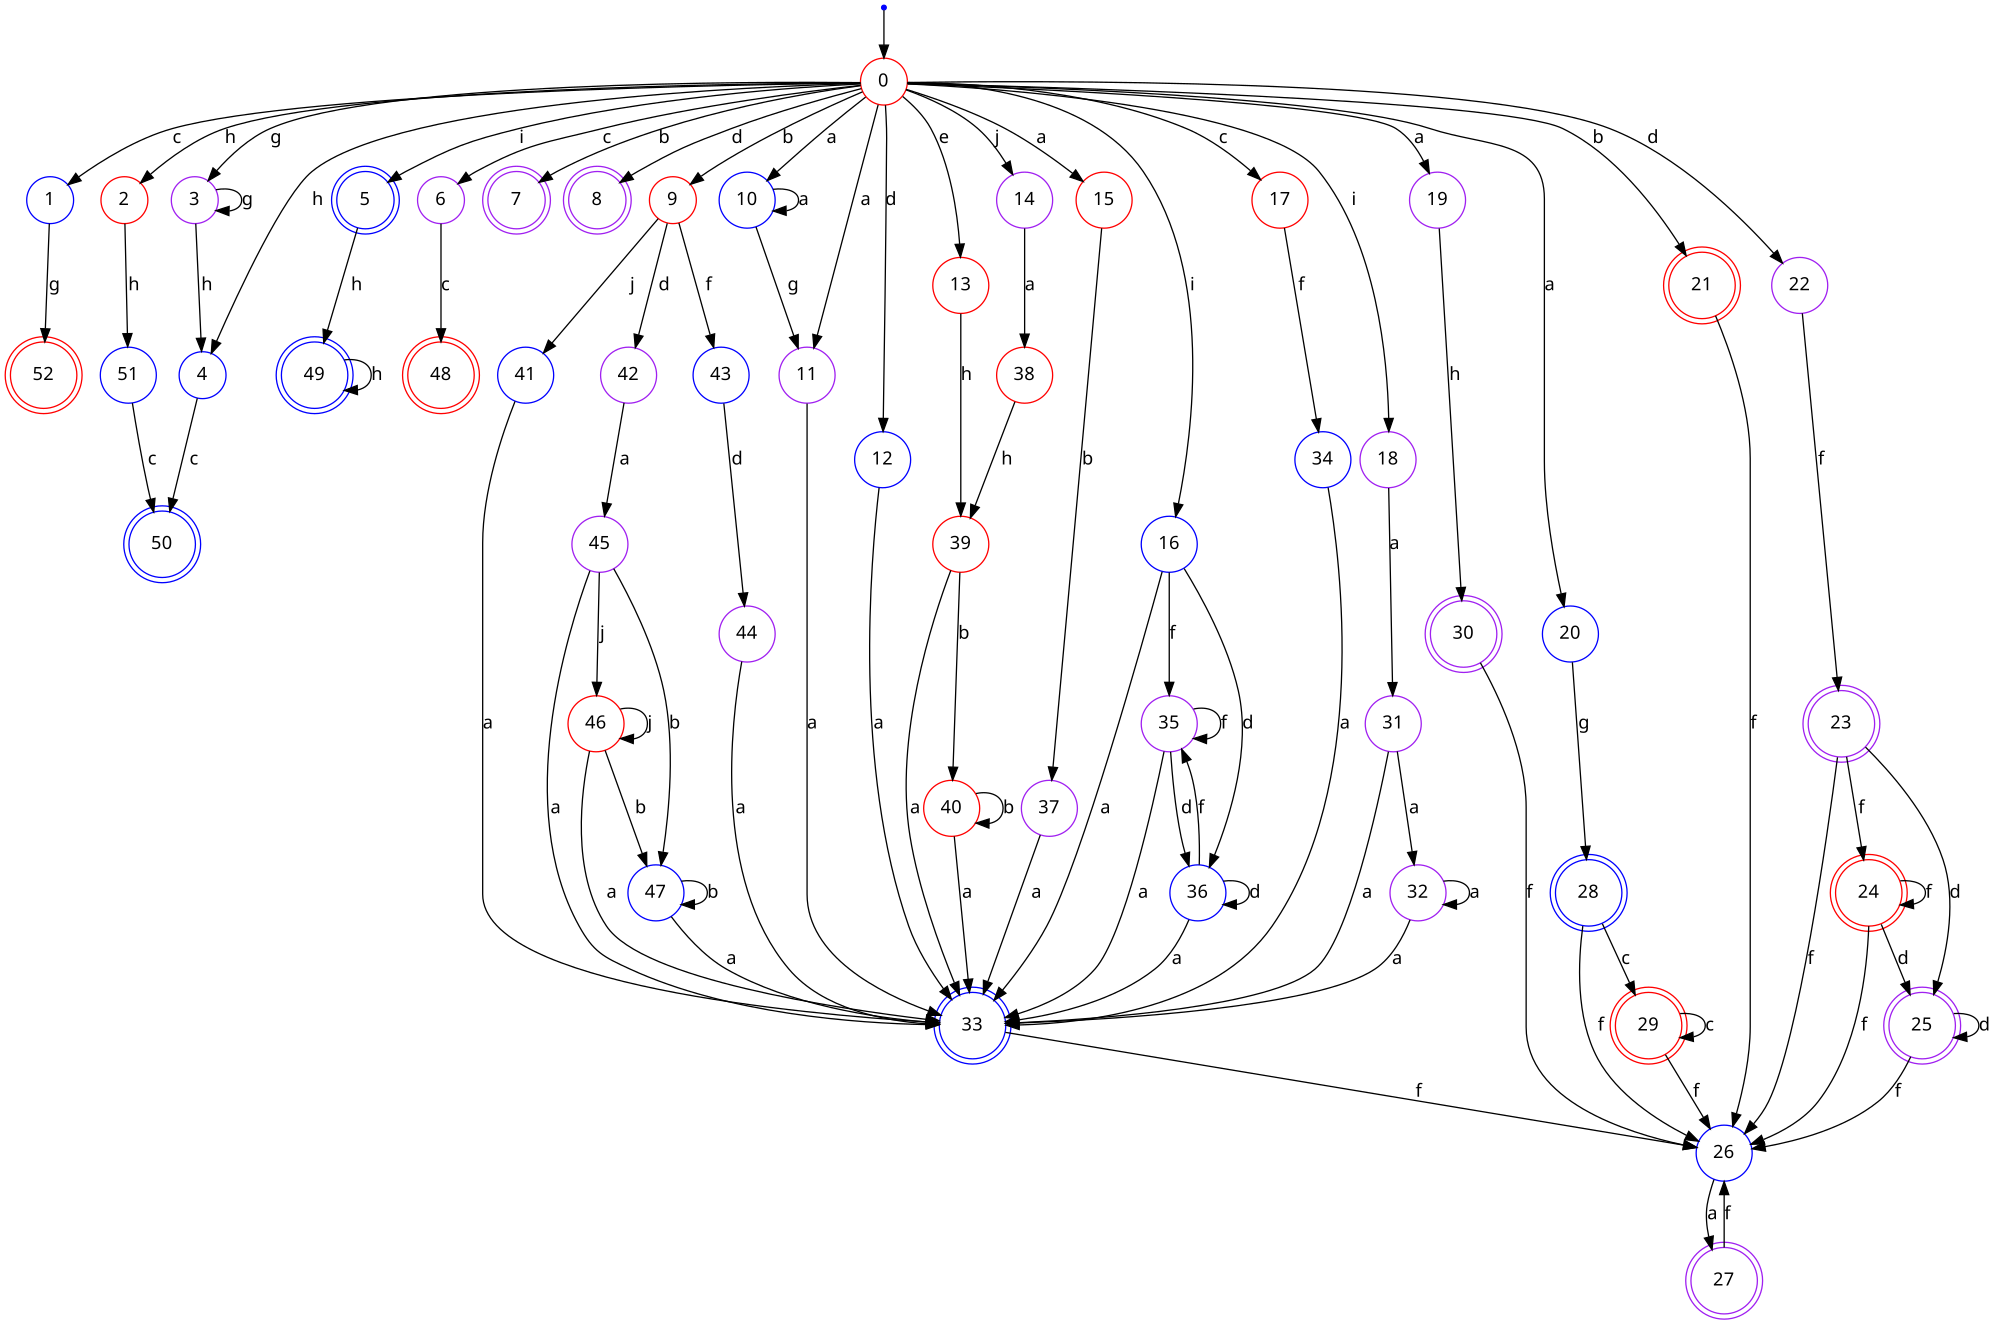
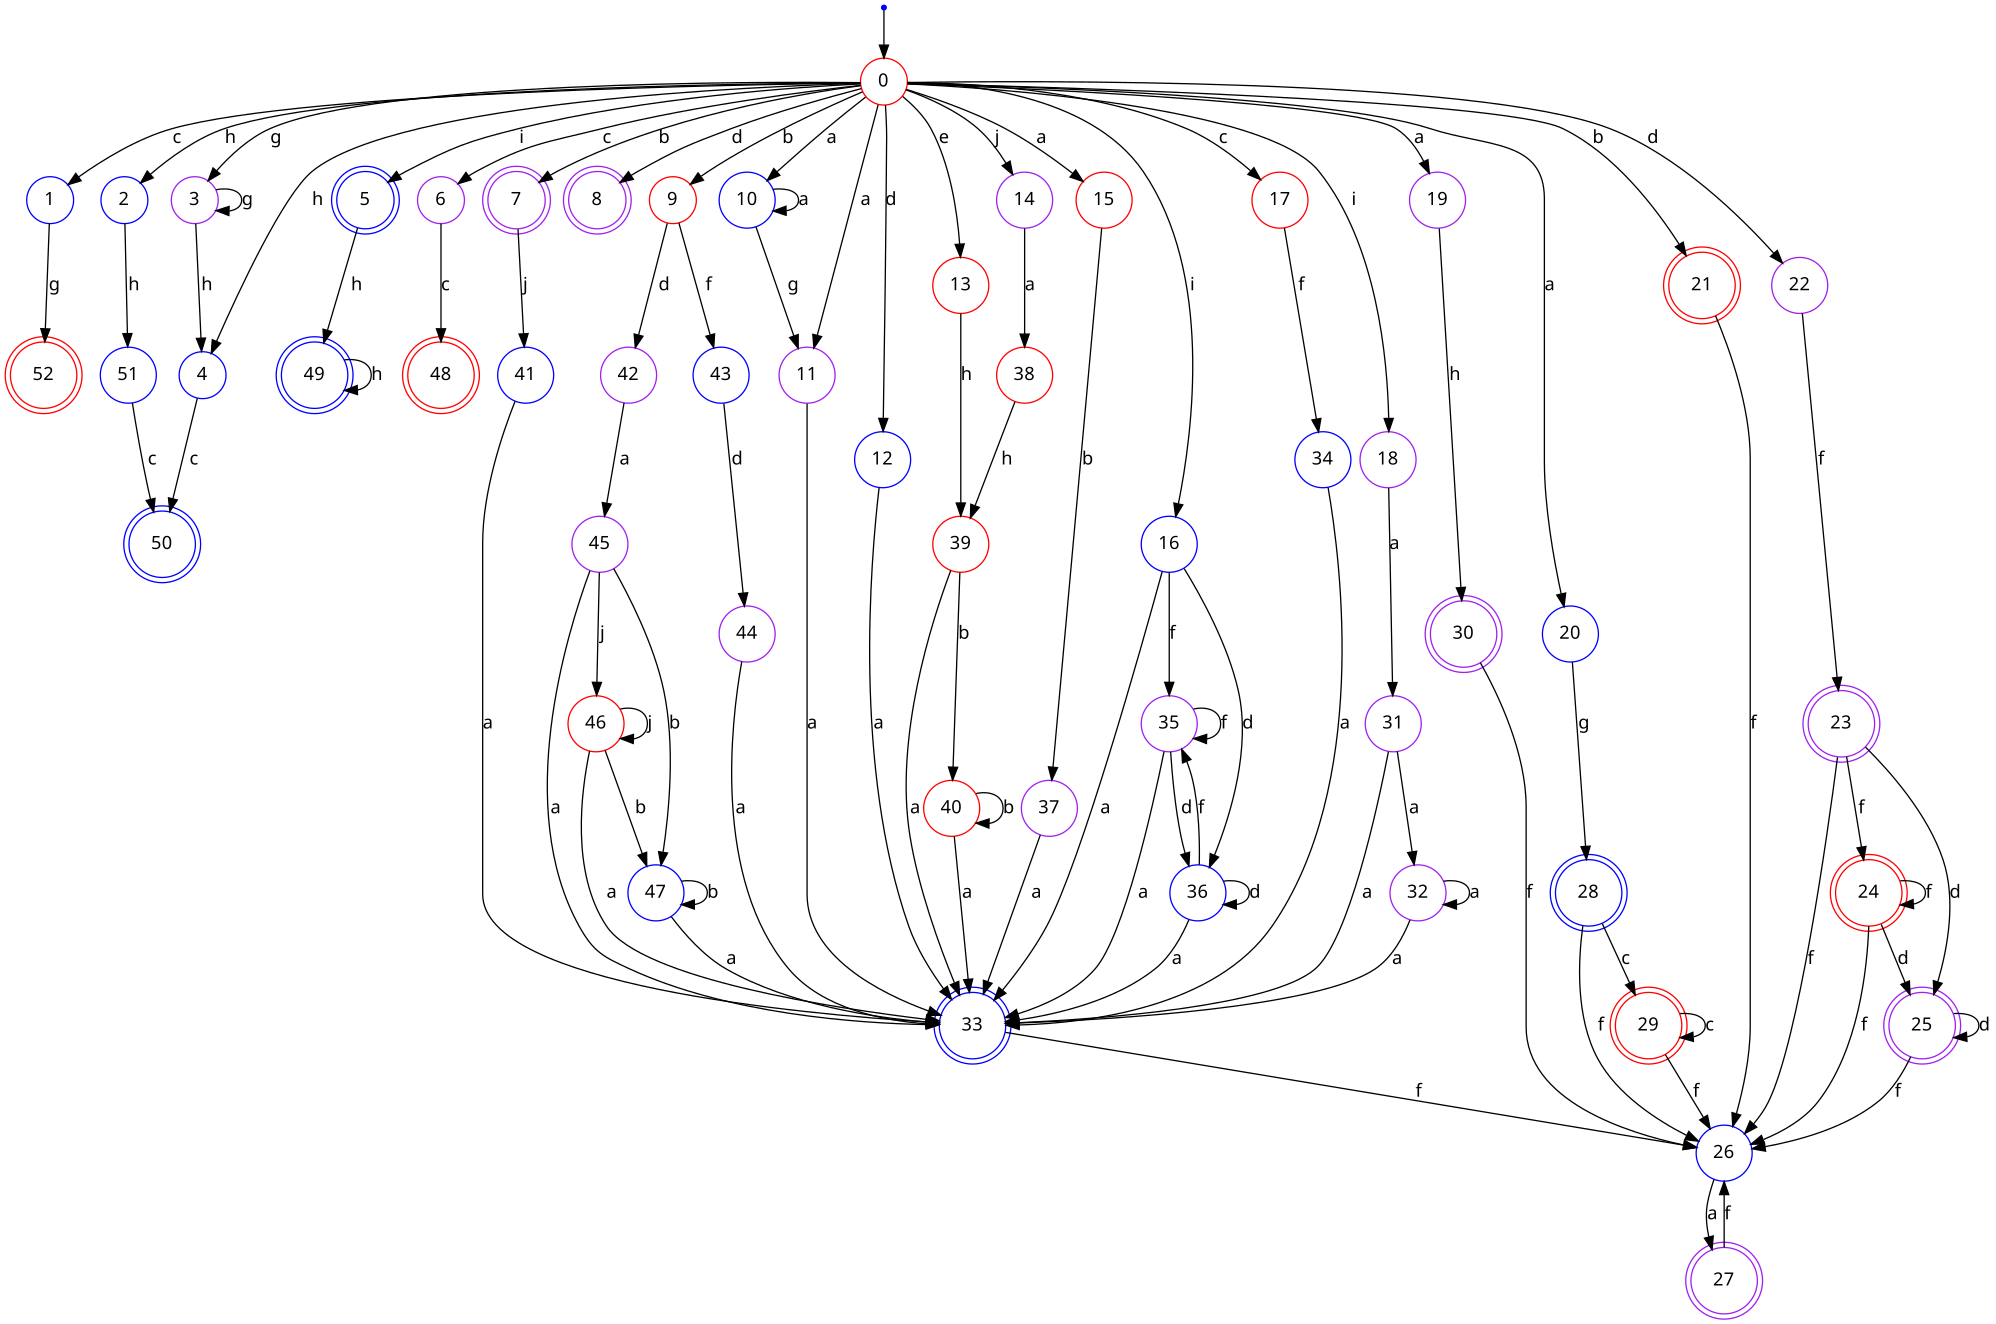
node "2": color red -> blue
edge "9" -> "41": now "7" -> "41"
